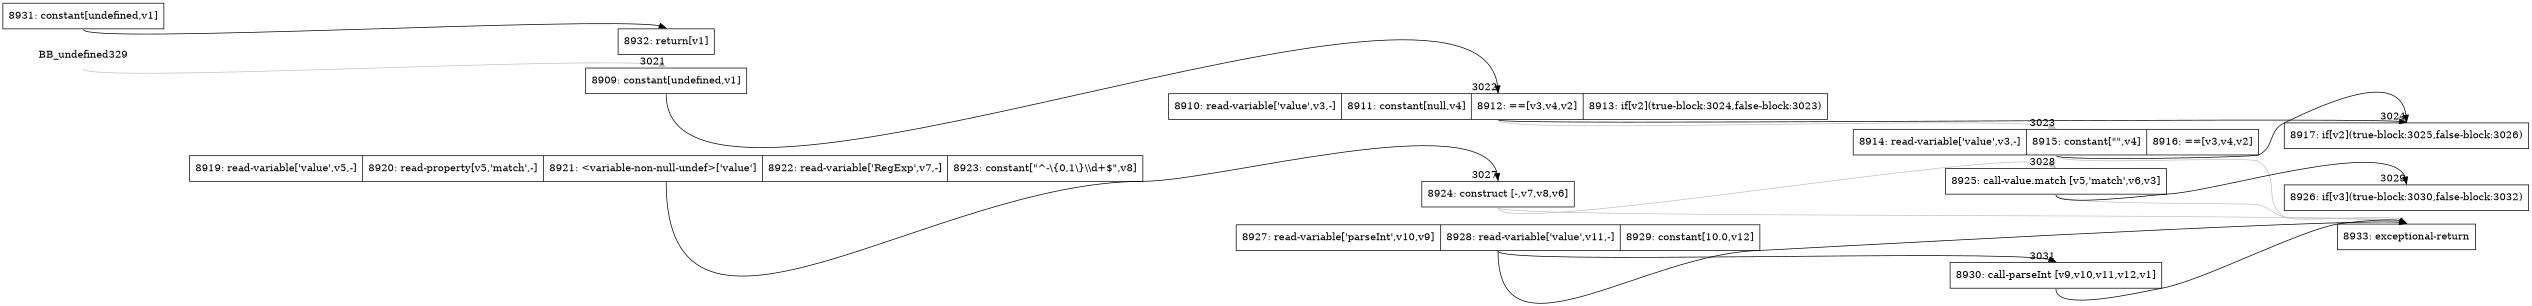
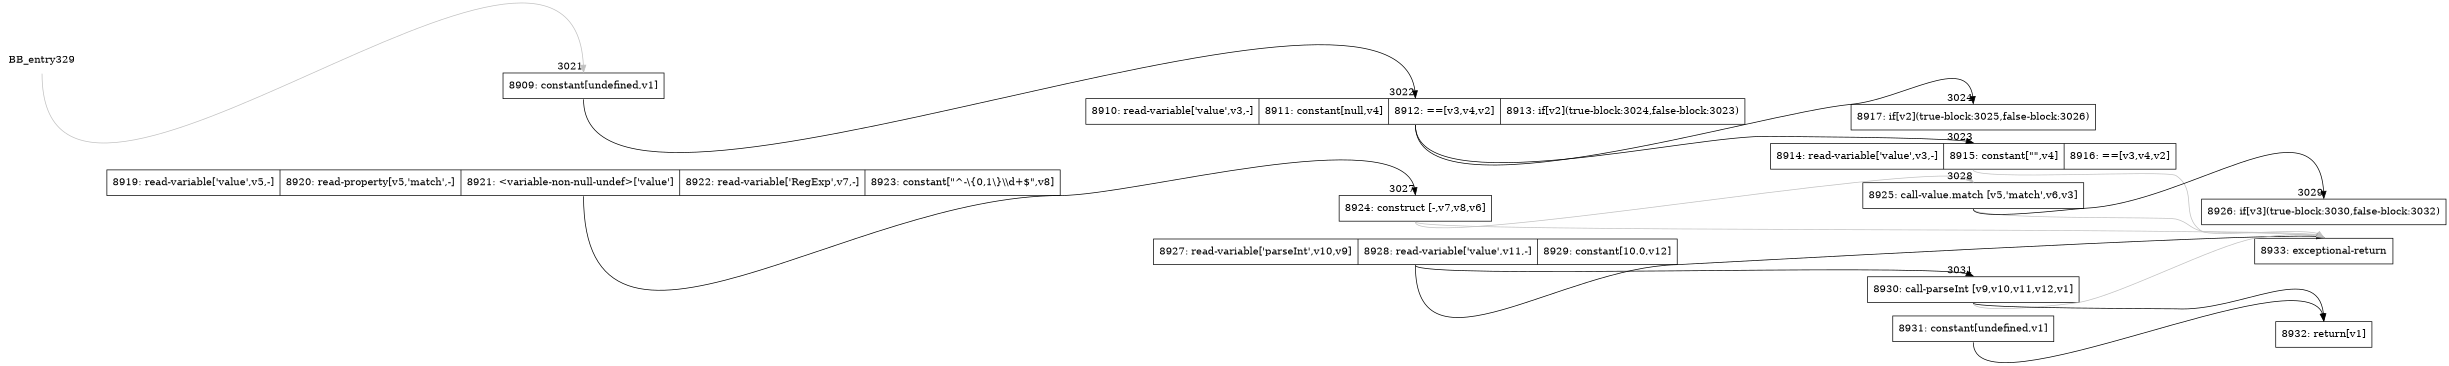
node "BB_undefined329": label "BB_undefined329" -> "BB_entry329"
edge "8910: read-variable['value',v3,-]" -> "8914: read-variable['value',v3,-]": color gray -> black
edge "8914: read-variable['value',v3,-]" -> "8917: if[v2](true-block:3025,false-block:3026)": removed
edge "8930: call-parseInt [v9,v10,v11,v12,v1]" -> "8933: exceptional-return": color black -> gray
edge "8930: call-parseInt [v9,v10,v11,v12,v1]" -> "8932: return[v1]": added
